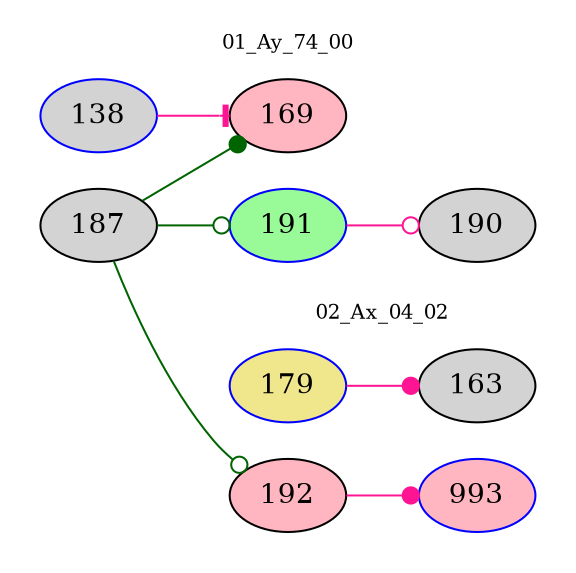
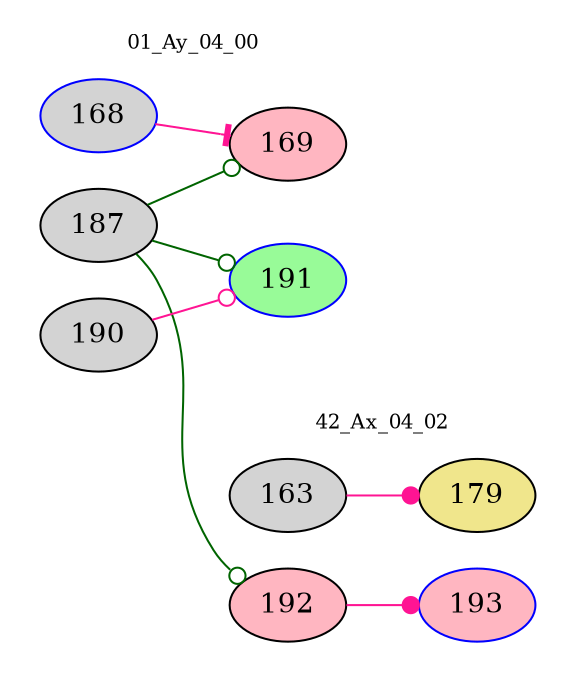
cluster "01_Ay_74_00": label "01_Ay_74_00" -> "01_Ay_04_00"
node "138": label "138" -> "168"
edge "187" -> "169": arrowhead dot -> odot
edge "191" -> "190": reversed
cluster "02_Ax_04_02": label "02_Ax_04_02" -> "42_Ax_04_02"
node "179": color blue -> black
edge "179" -> "163": reversed
node "993": label "993" -> "193"
